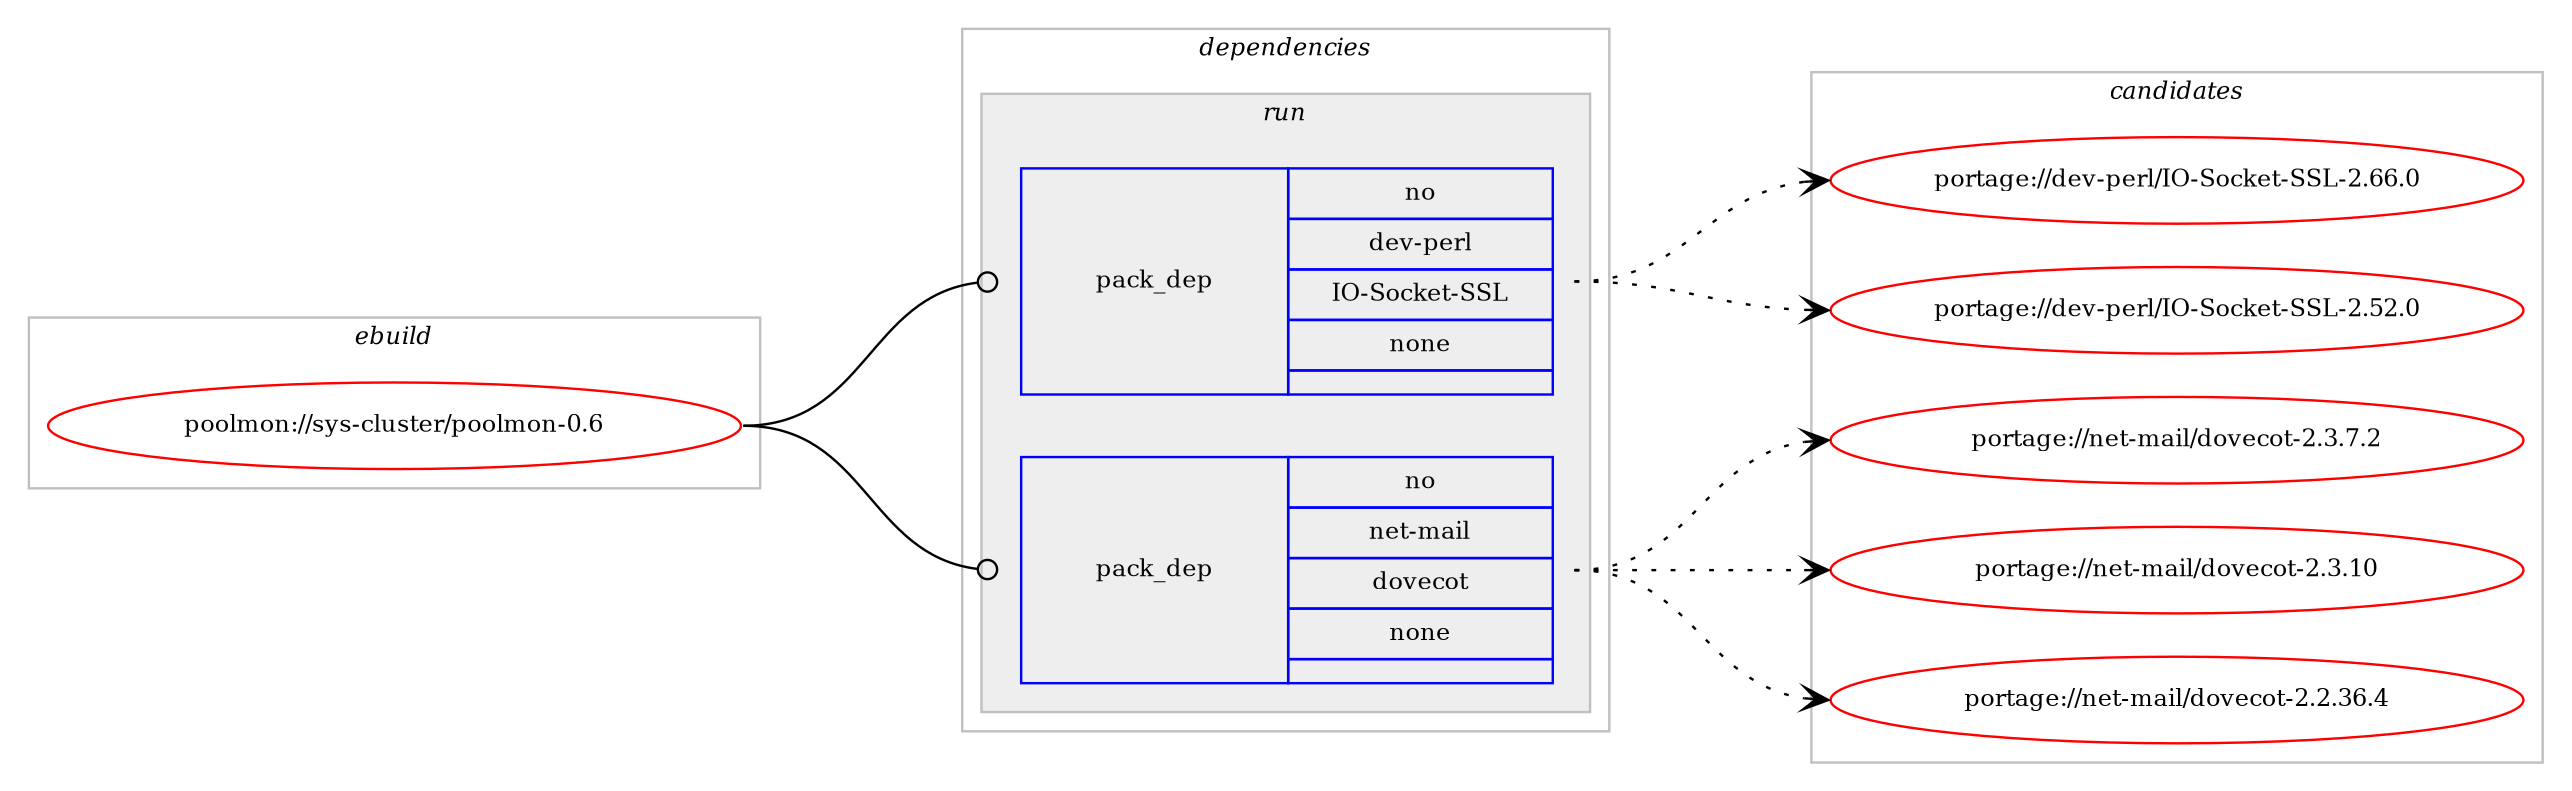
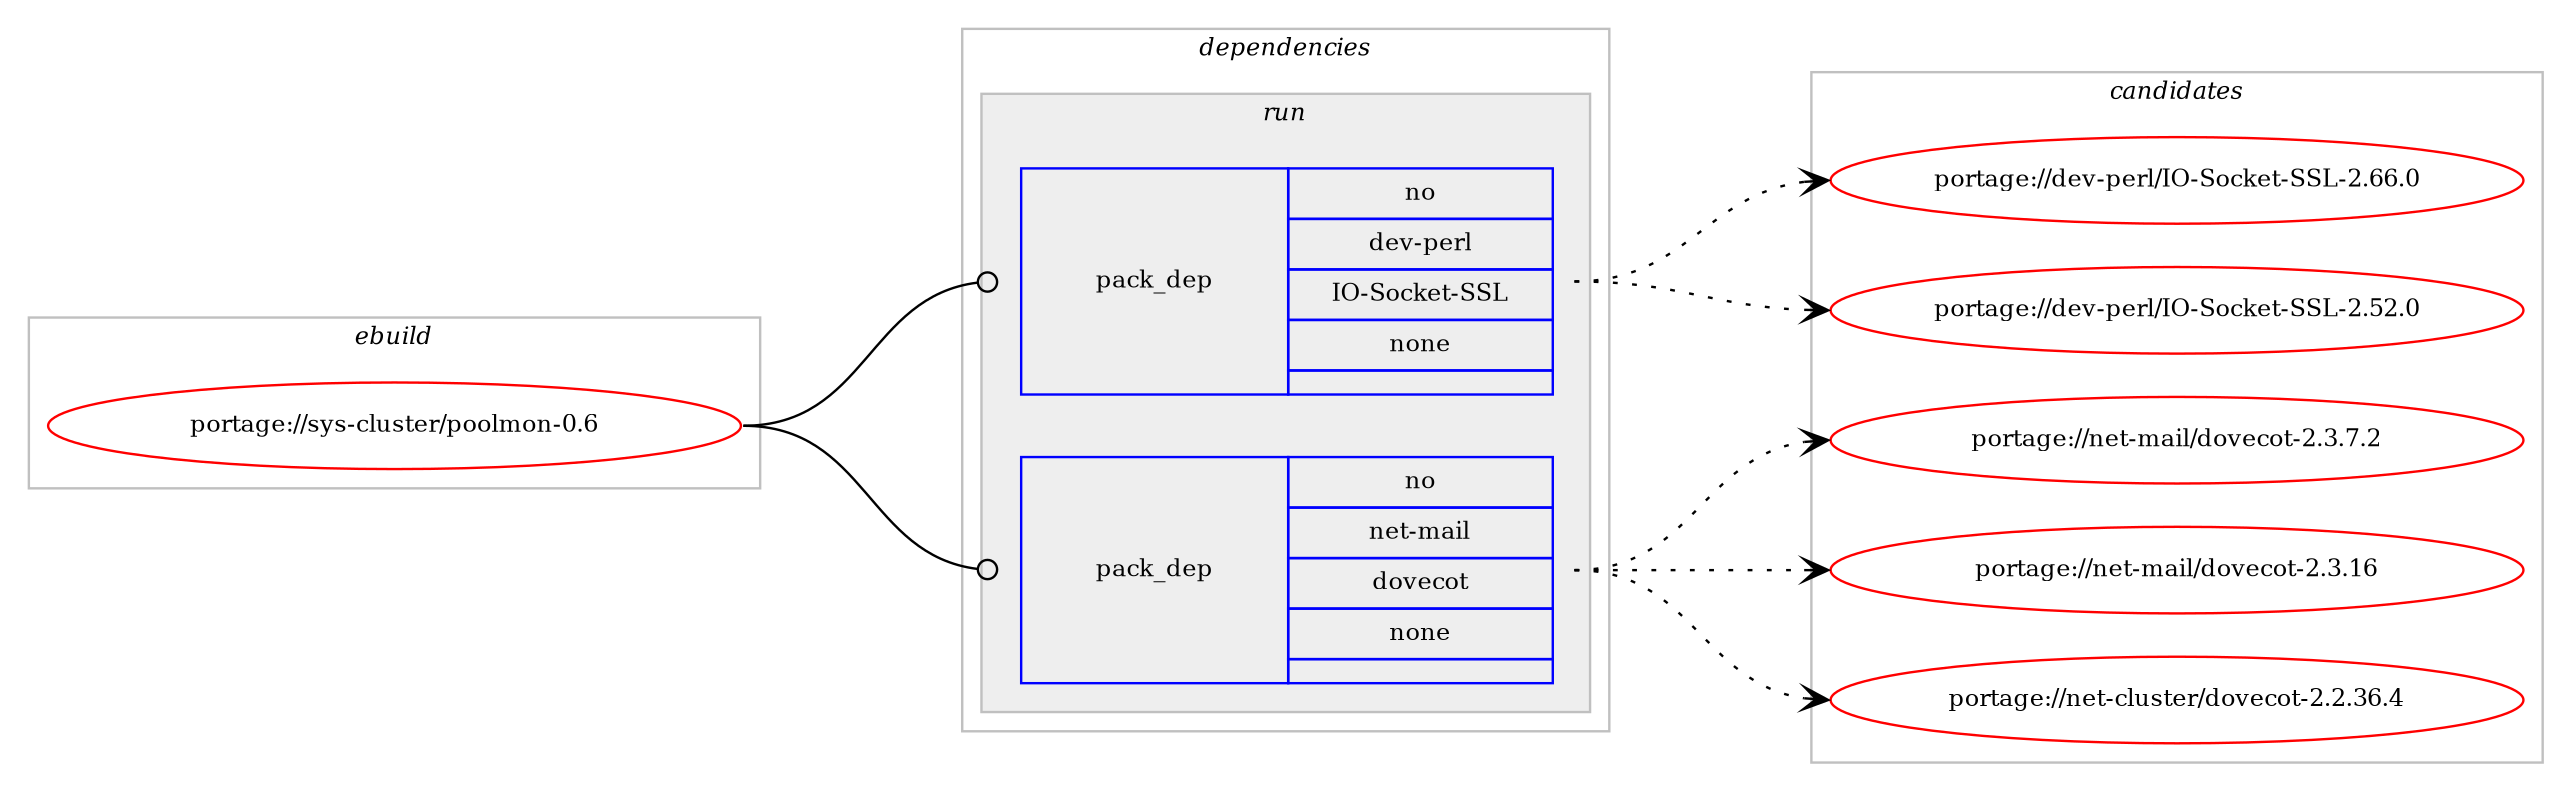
node "poolmon://sys-cluster/poolmon-0.6": label "poolmon://sys-cluster/poolmon-0.6" -> "portage://sys-cluster/poolmon-0.6"
node "portage://net-mail/dovecot-2.3.10": label "portage://net-mail/dovecot-2.3.10" -> "portage://net-mail/dovecot-2.3.16"
node "portage://net-mail/dovecot-2.2.36.4": label "portage://net-mail/dovecot-2.2.36.4" -> "portage://net-cluster/dovecot-2.2.36.4"
